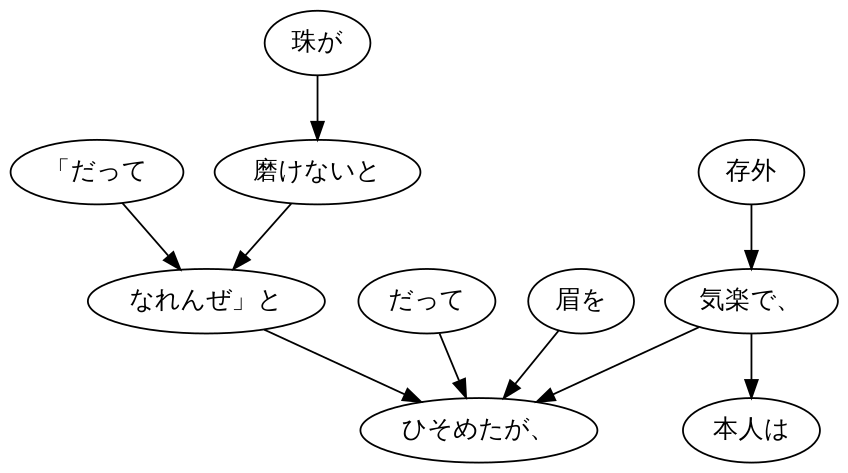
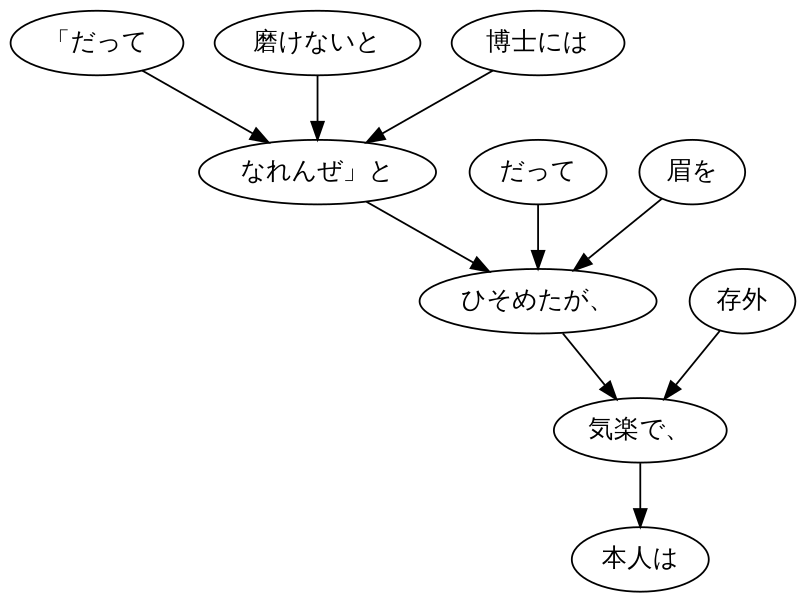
node "珠が": removed
node "博士には": added
edge "気楽で、" -> "ひそめたが、": reversed
